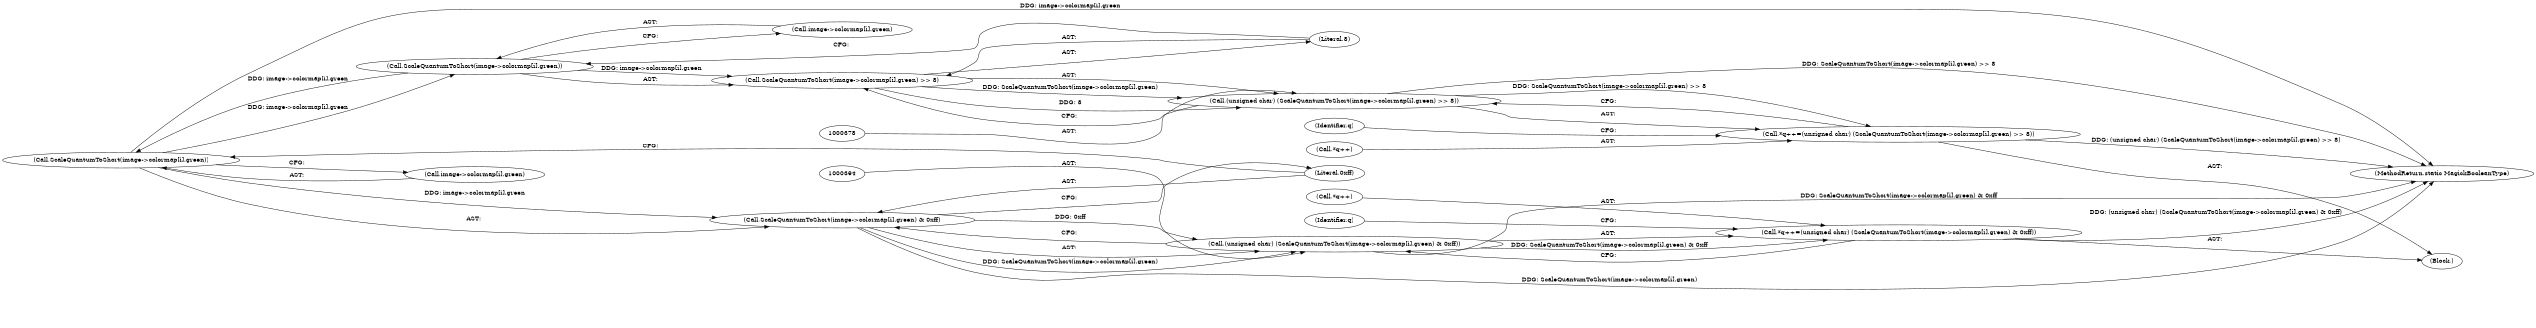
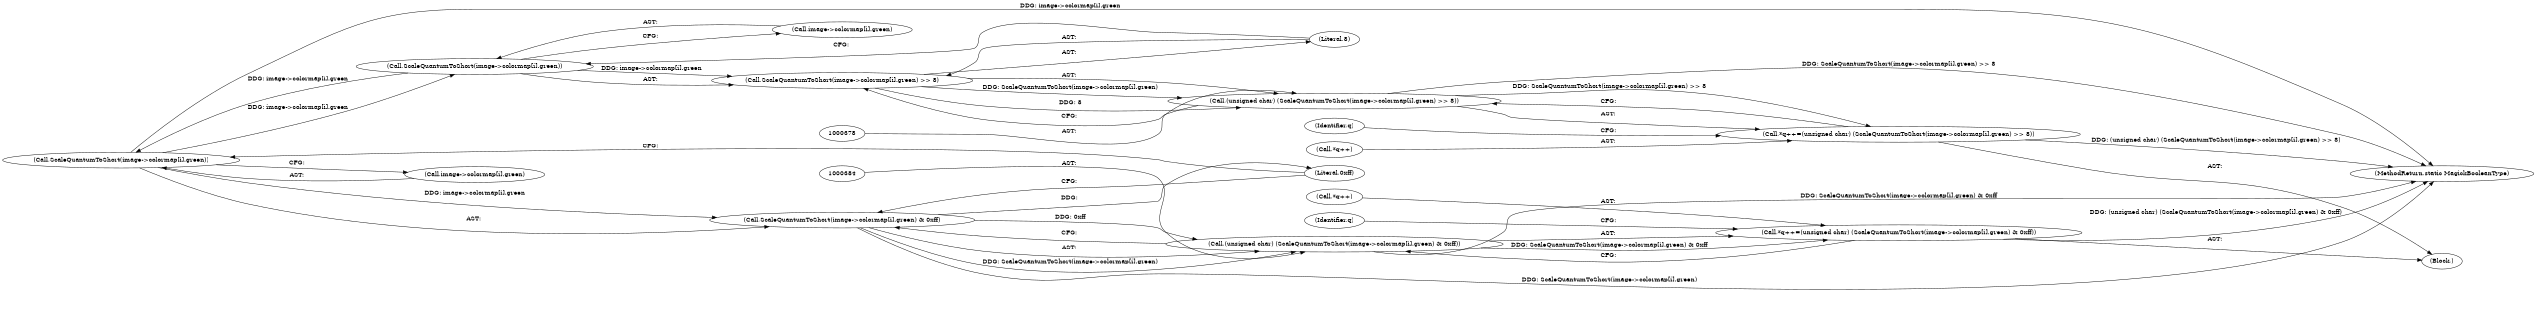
node "1000394": label "1000394" -> "1000384"
edge "(Literal,0xff)" -> "(Call,ScaleQuantumToShort(image->colormap[i].green) & 0xff)": label "AST: " -> "CFG: "
edge "(Call,ScaleQuantumToShort(image->colormap[i].green) & 0xff)" -> "(Literal,0xff)": label "CFG: " -> "DDG: "
